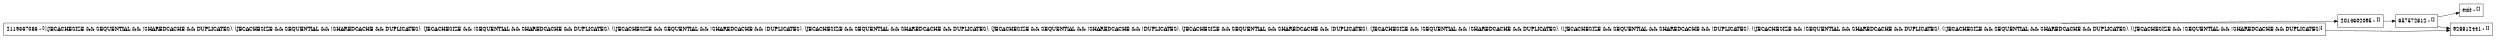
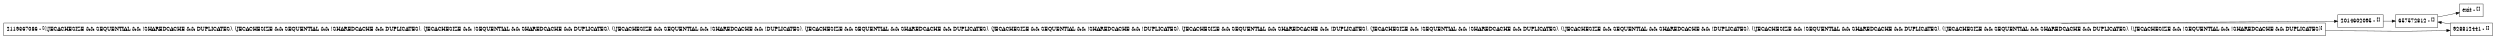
edge "657572812 - []" -> "928812441 - []": reversed
